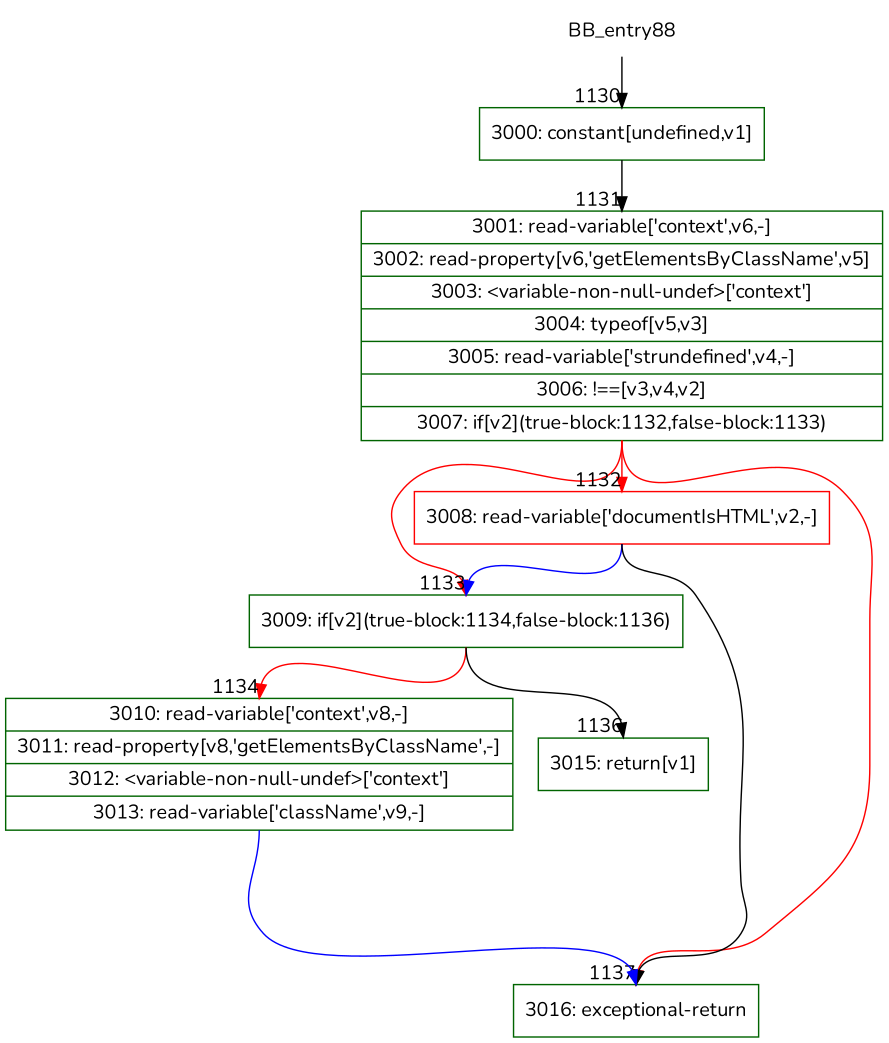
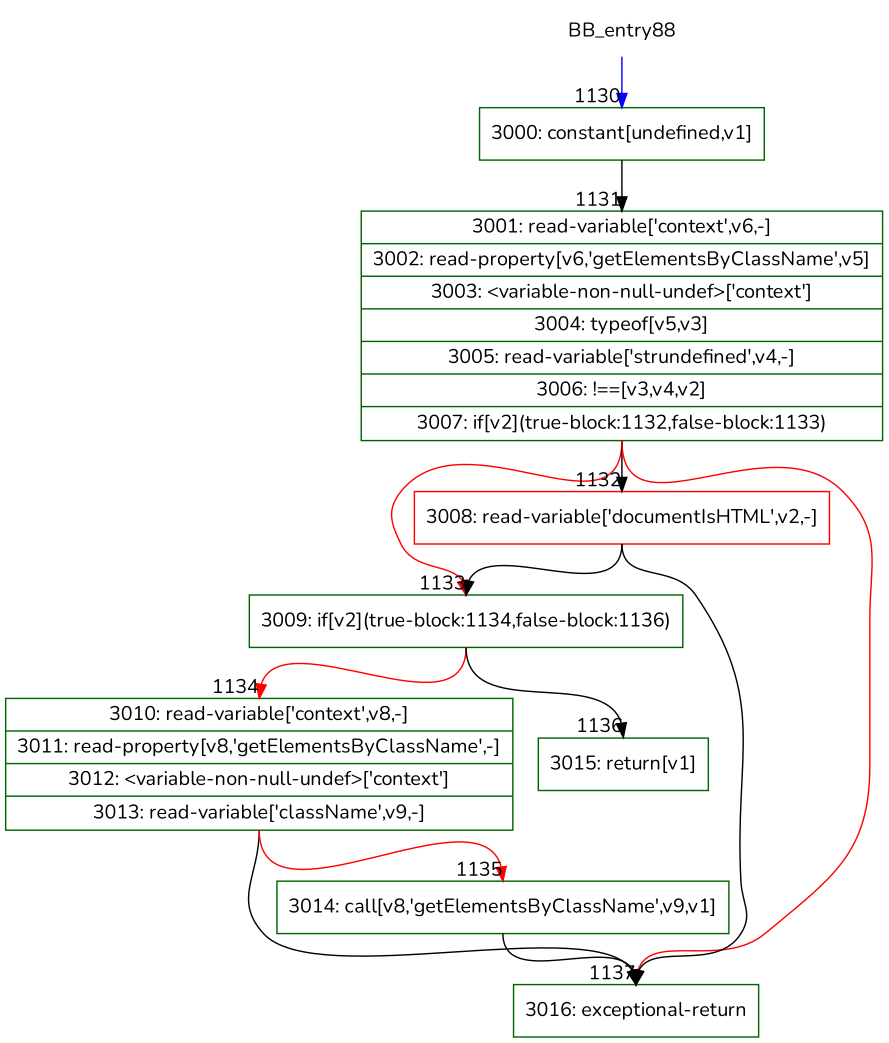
edge "BB_entry88" -> "3000: constant[undefined,v1]": color black -> blue
edge "3001: read-variable['context',v6,-]" -> "3008: read-variable['documentIsHTML',v2,-]": color red -> black
edge "3008: read-variable['documentIsHTML',v2,-]" -> "3009: if[v2](true-block:1134,false-block:1136)": color blue -> black
node "3014: call[v8,'getElementsByClassName',v9,v1]": added
edge "3010: read-variable['context',v8,-]" -> "3016: exceptional-return": color blue -> black
